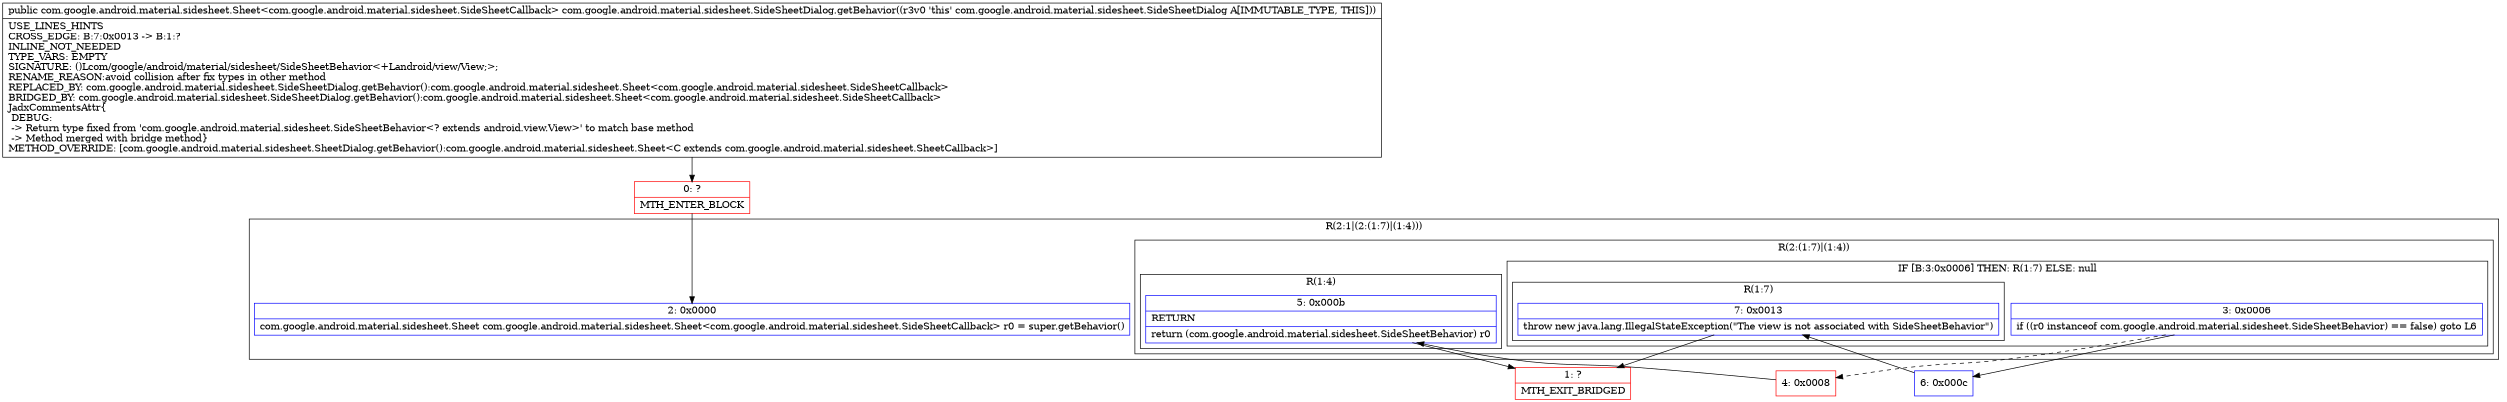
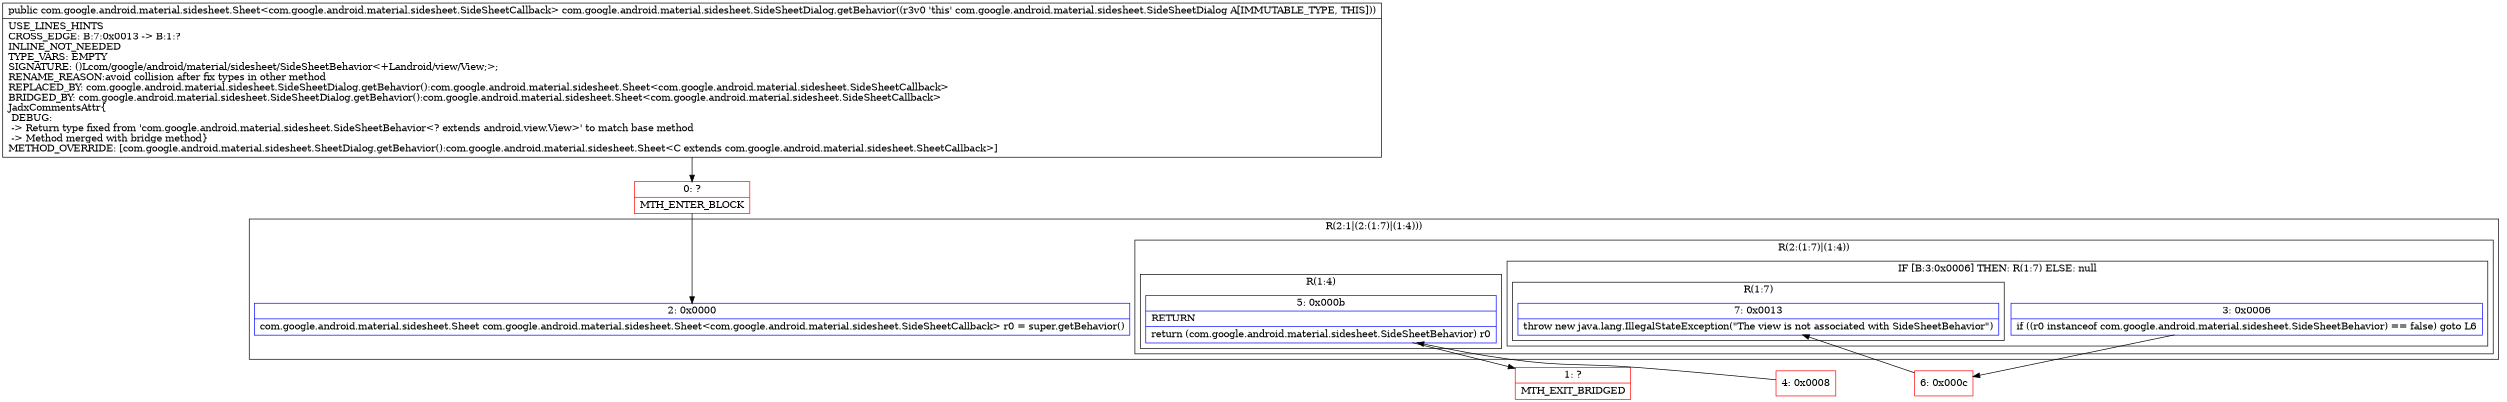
edge "7: 0x0013" -> "1: ?": removed
edge "3: 0x0006" -> "4: 0x0008": removed
node "6: 0x000c": color blue -> red
